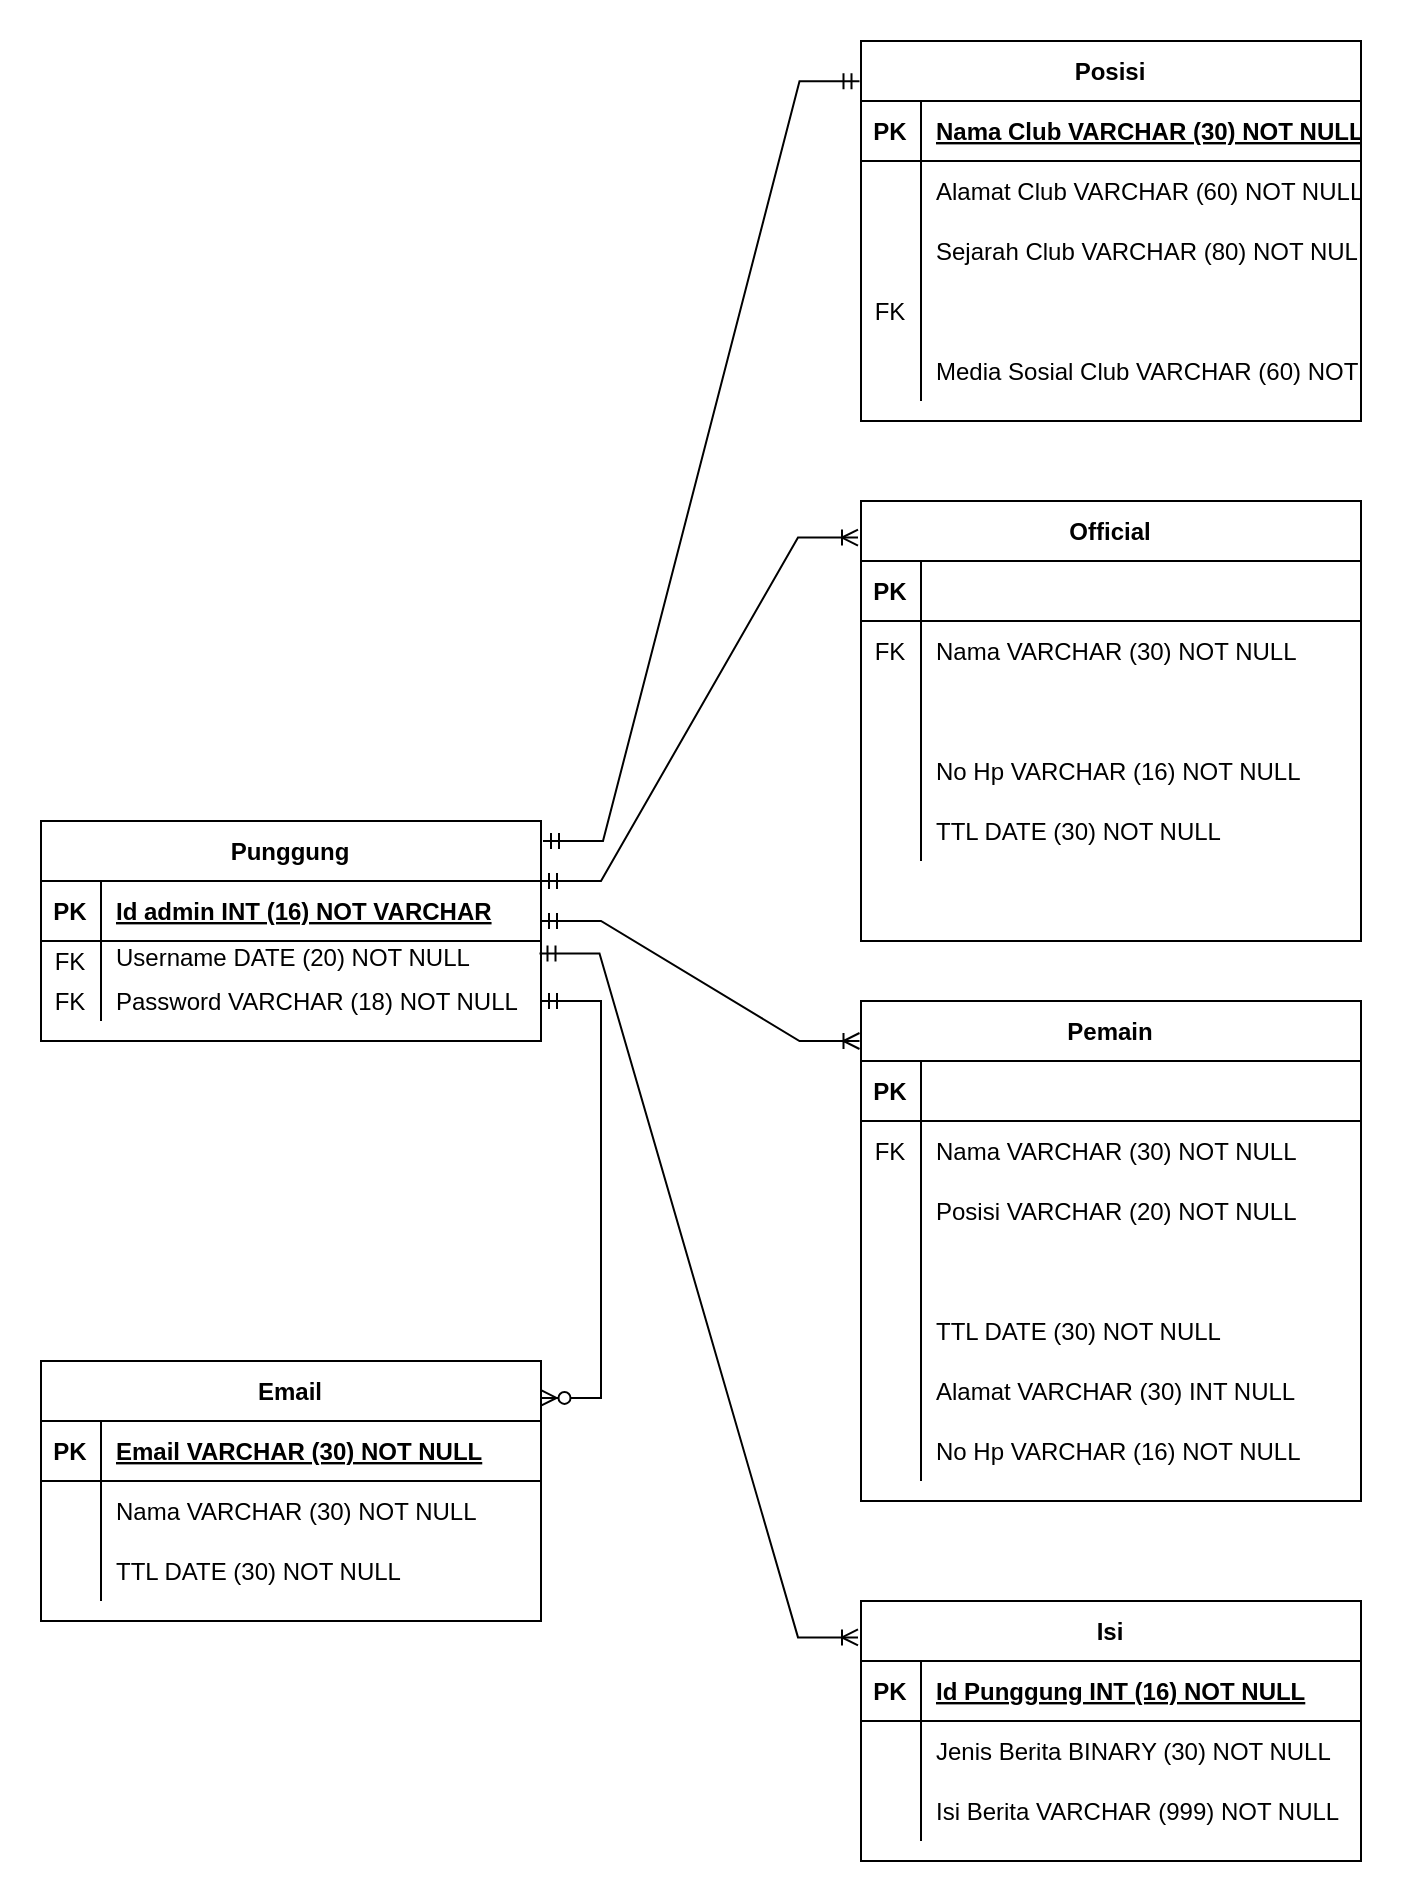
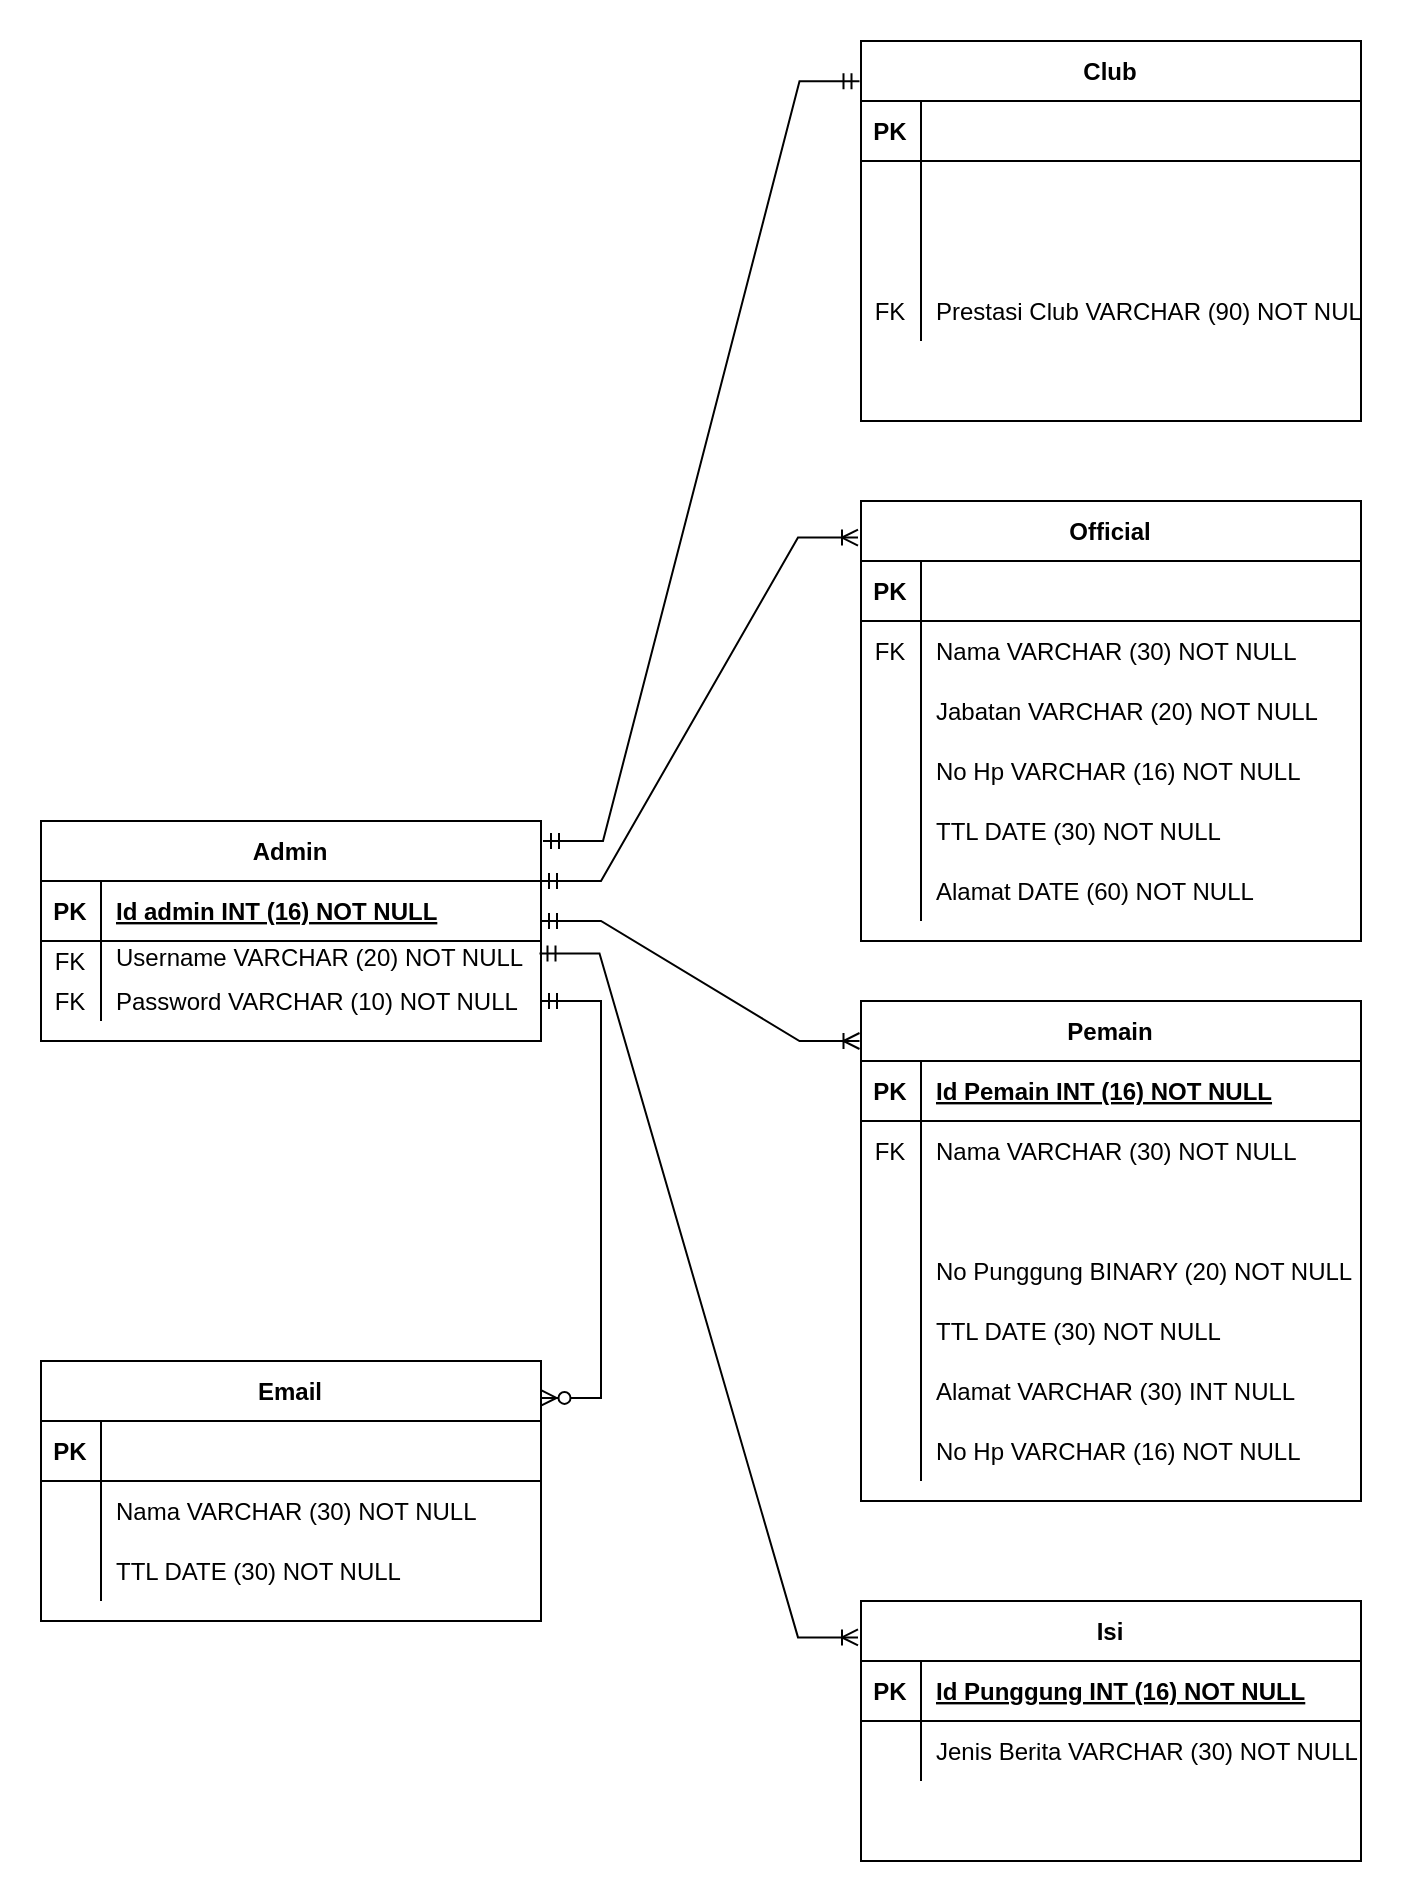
node "Posisi": label "Posisi" -> "Club"
node "Nama Club VARCHAR (30) NOT NULL": removed
node "Alamat Club VARCHAR (60) NOT NULL": removed
node "Sejarah Club VARCHAR (80) NOT NULL": removed
node "Prestasi Club VARCHAR (90) NOT NULL": added
node "Media Sosial Club VARCHAR (60) NOT NULL": removed
node "Jabatan VARCHAR (20) NOT NULL": added
node "Punggung": label "Punggung" -> "Admin"
node "Alamat DATE (60) NOT NULL": added
node "Id admin INT (16) NOT VARCHAR": label "Id admin INT (16) NOT VARCHAR" -> "Id admin INT (16) NOT NULL"
node "Username DATE (20) NOT NULL": label "Username DATE (20) NOT NULL" -> "Username VARCHAR (20) NOT NULL"
node "Password VARCHAR (18) NOT NULL": label "Password VARCHAR (18) NOT NULL" -> "Password VARCHAR (10) NOT NULL"
node "Id Pemain INT (16) NOT NULL": added
node "Posisi VARCHAR (20) NOT NULL": removed
node "No Punggung BINARY (20) NOT NULL": added
node "Email VARCHAR (30) NOT NULL": removed
node "Jenis Berita BINARY (30) NOT NULL": label "Jenis Berita BINARY (30) NOT NULL" -> "Jenis Berita VARCHAR (30) NOT NULL"
node "Isi Berita VARCHAR (999) NOT NULL": removed
